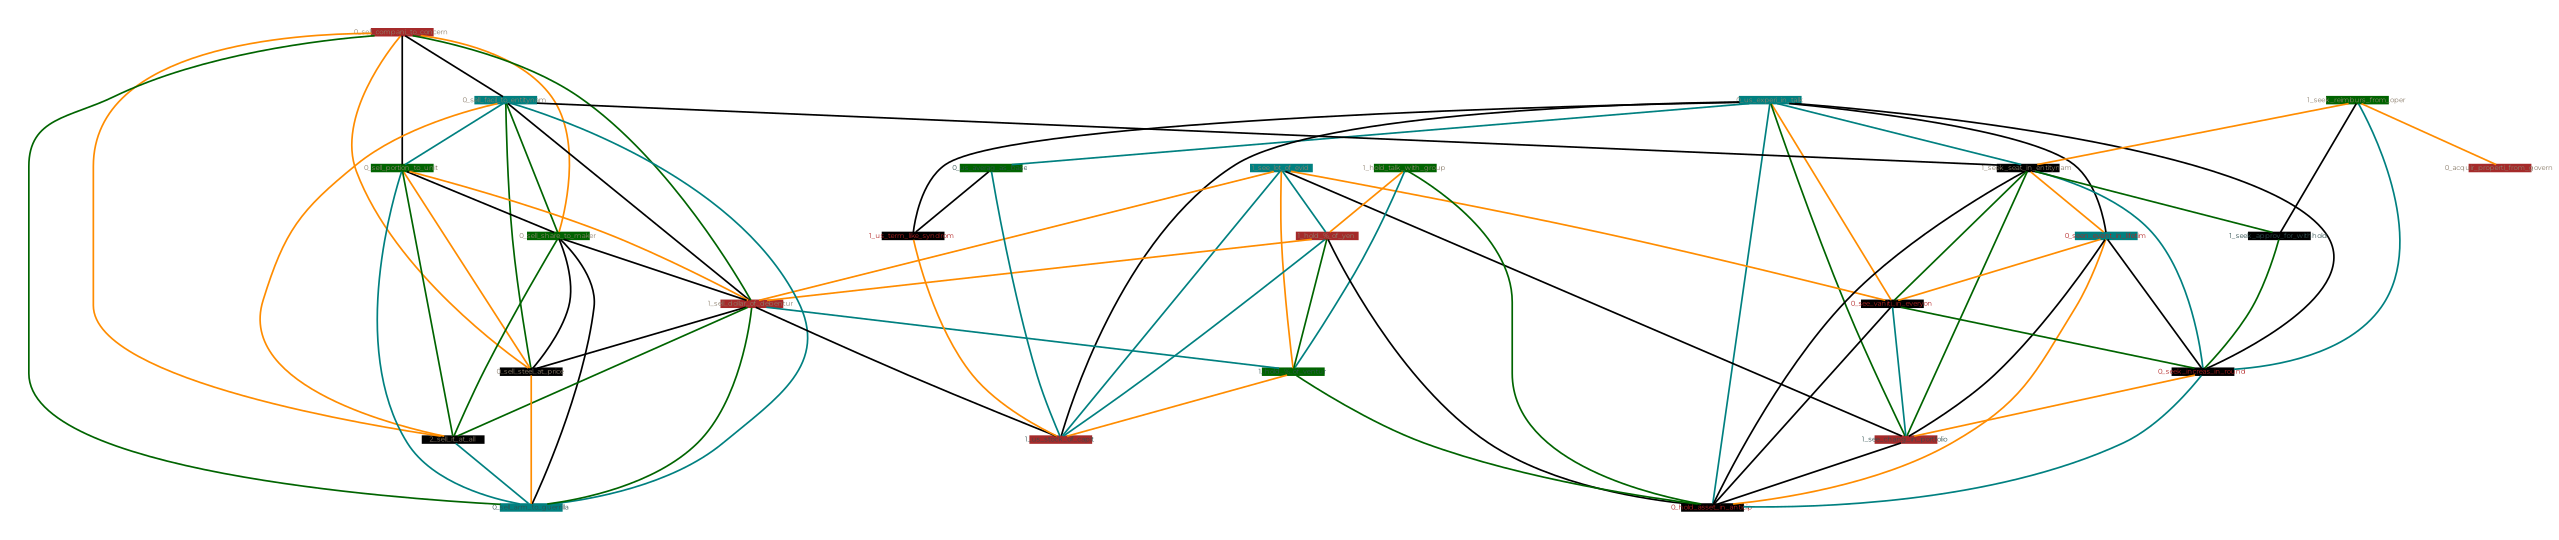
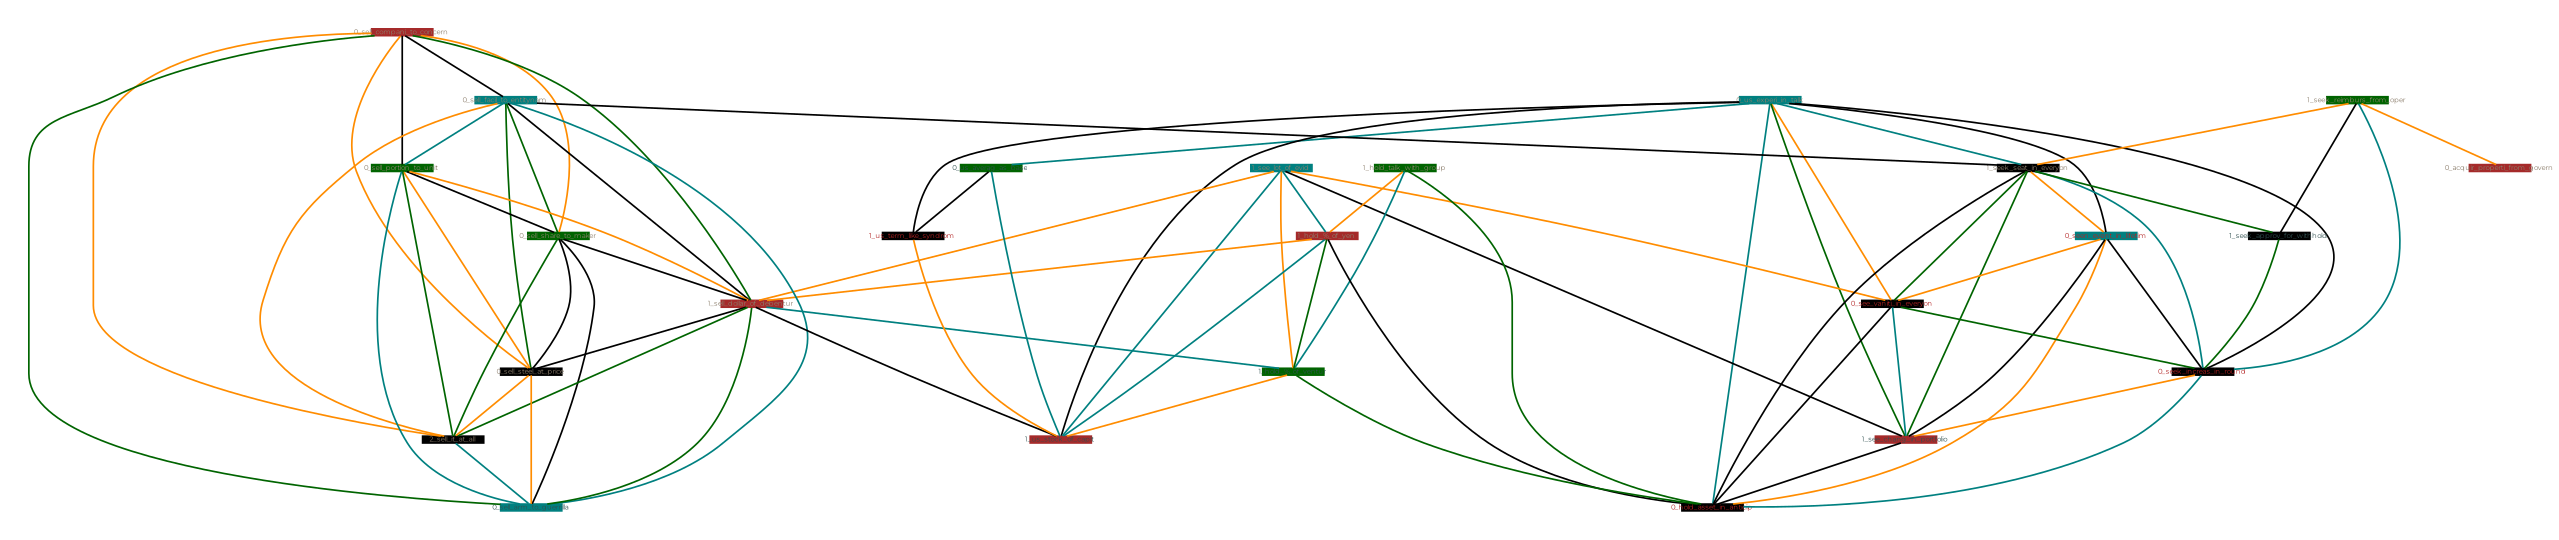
node "1_seek_seat_in_entitynam": label "1_seek_seat_in_entitynam" -> "1_seek_seat_in_everyon"
edge "0_sell_steel_at_price" -- "2_sell_it_at_all": added
